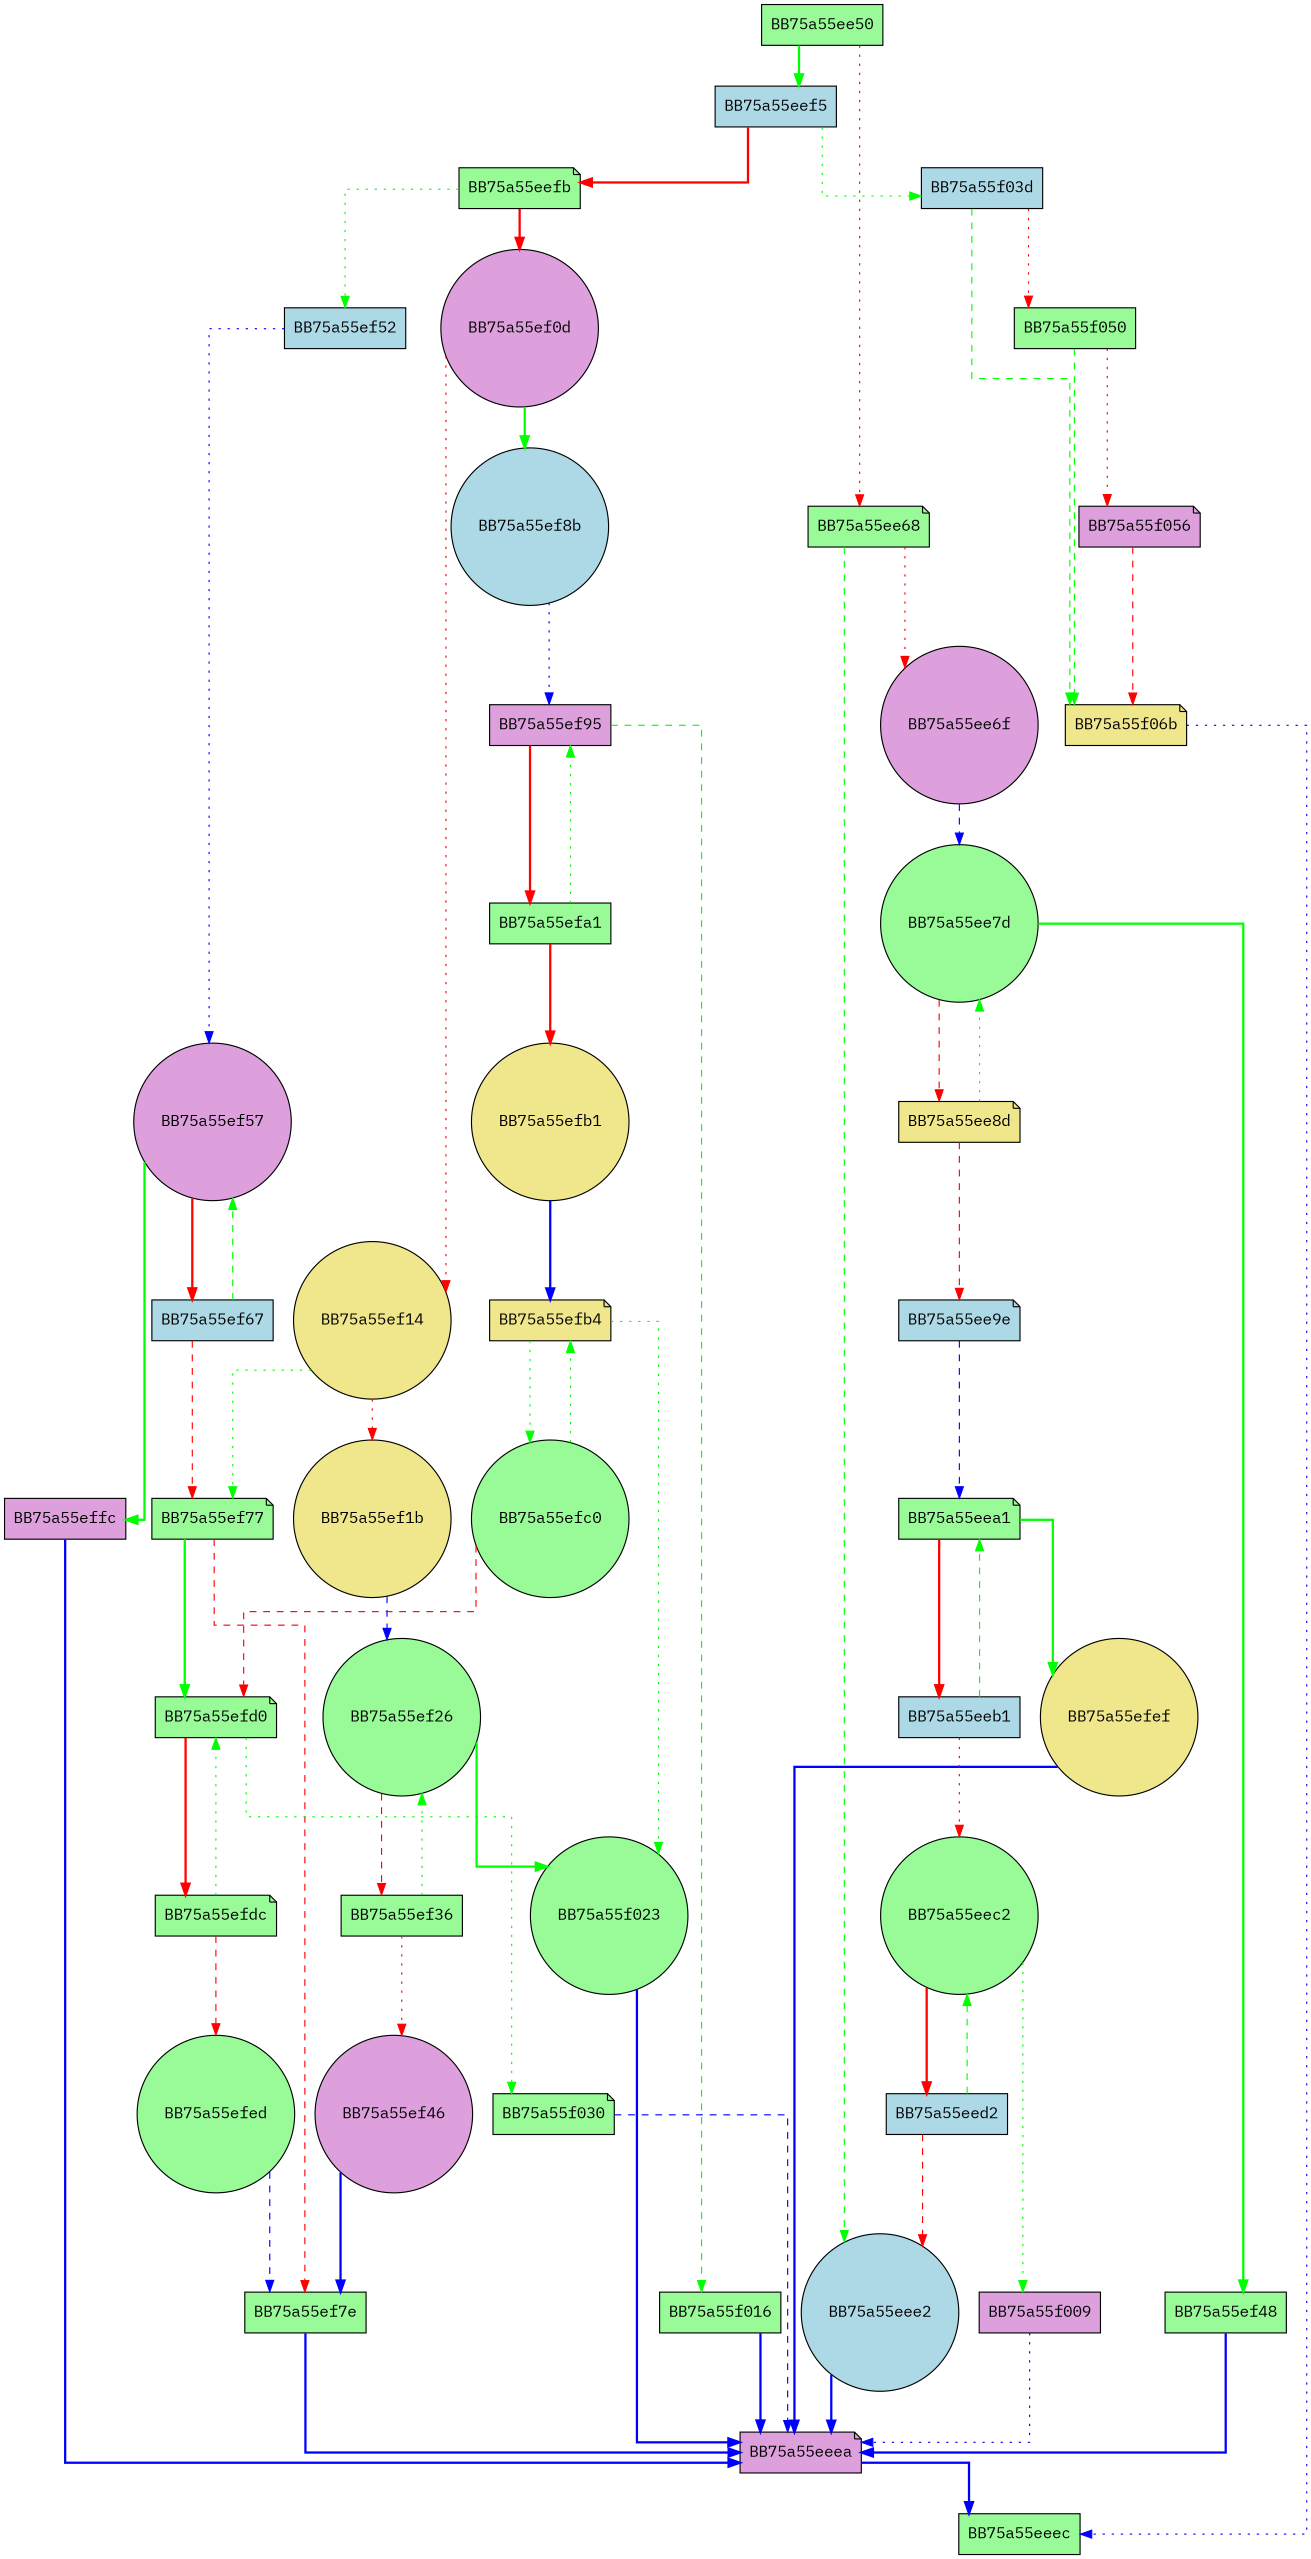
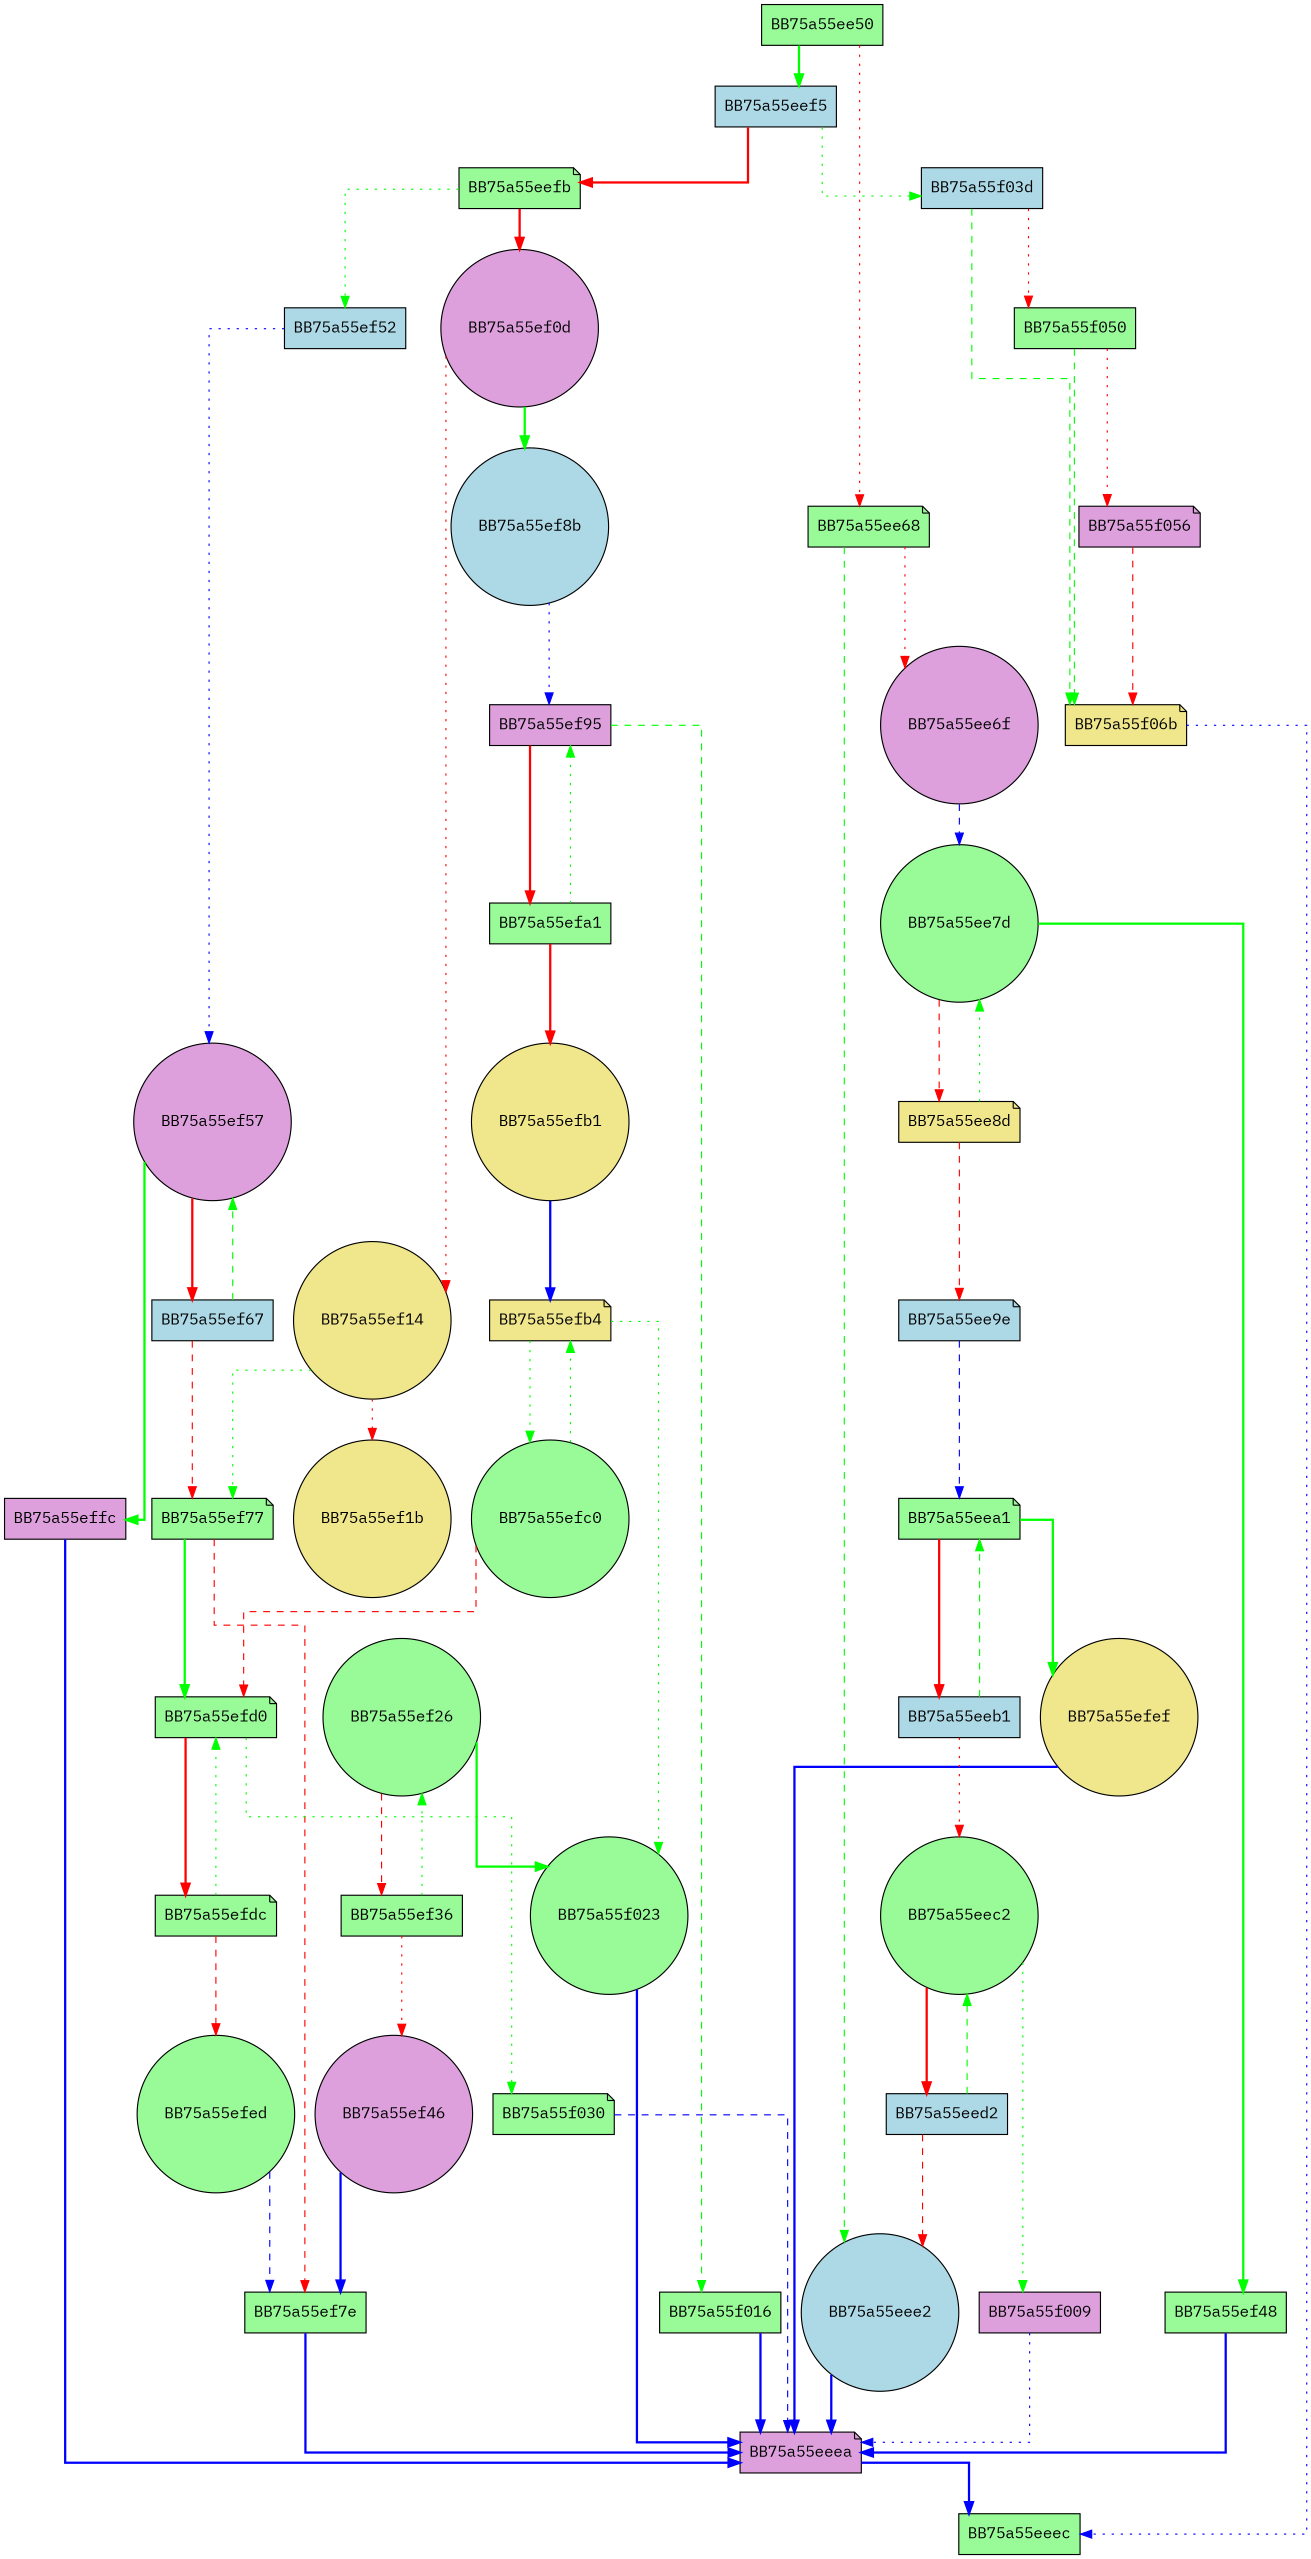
edge "BB75a55ef1b" -> "BB75a55ef26": removed
